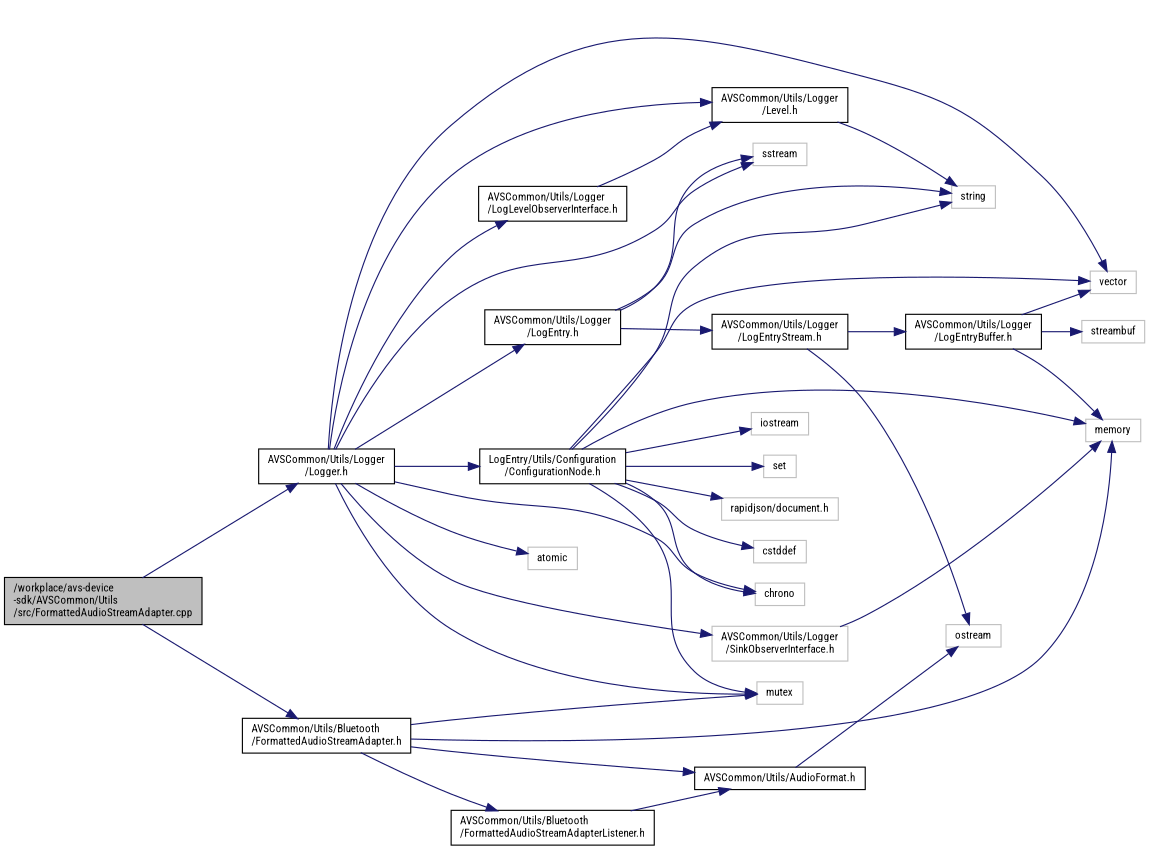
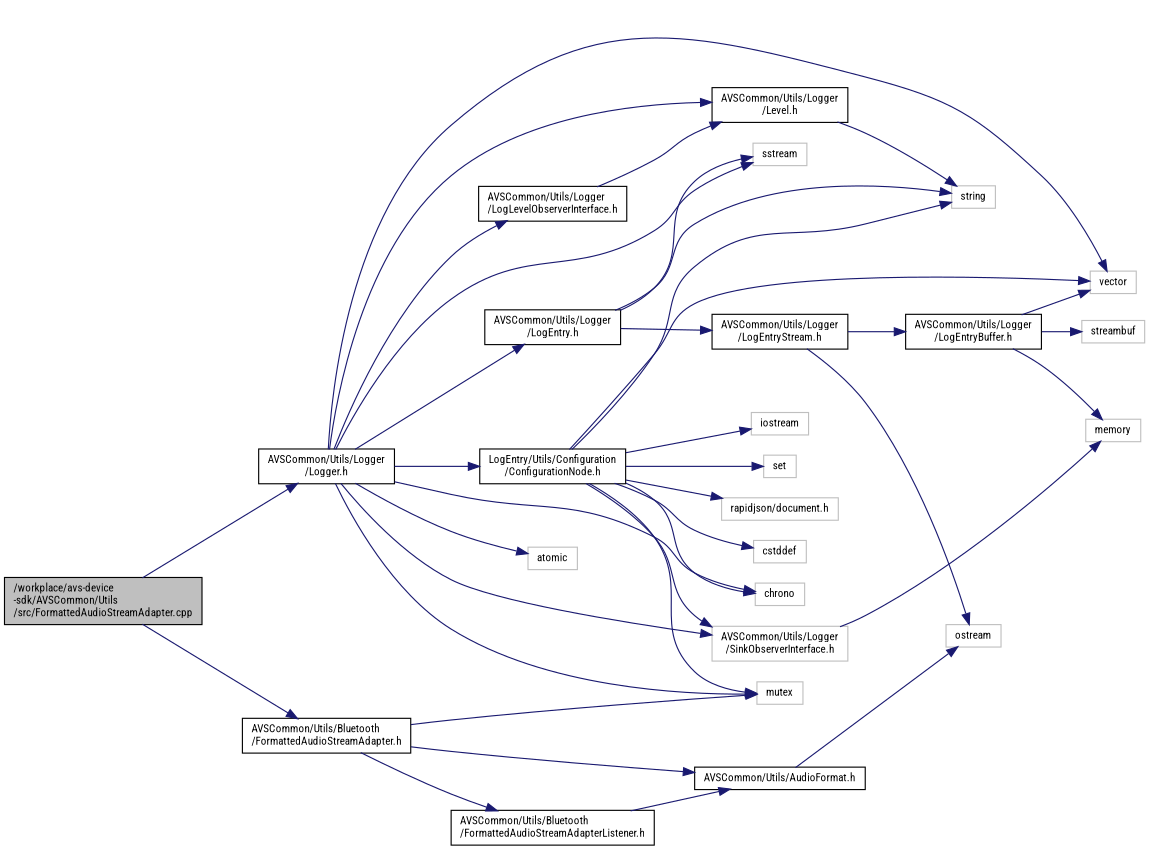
edge "LogEntry/Utils/Configuration /ConfigurationNode.h" -> "memory": now "LogEntry/Utils/Configuration /ConfigurationNode.h" -> "AVSCommon/Utils/Logger /SinkObserverInterface.h"
edge "AVSCommon/Utils/Bluetooth /FormattedAudioStreamAdapter.h" -> "memory": removed
